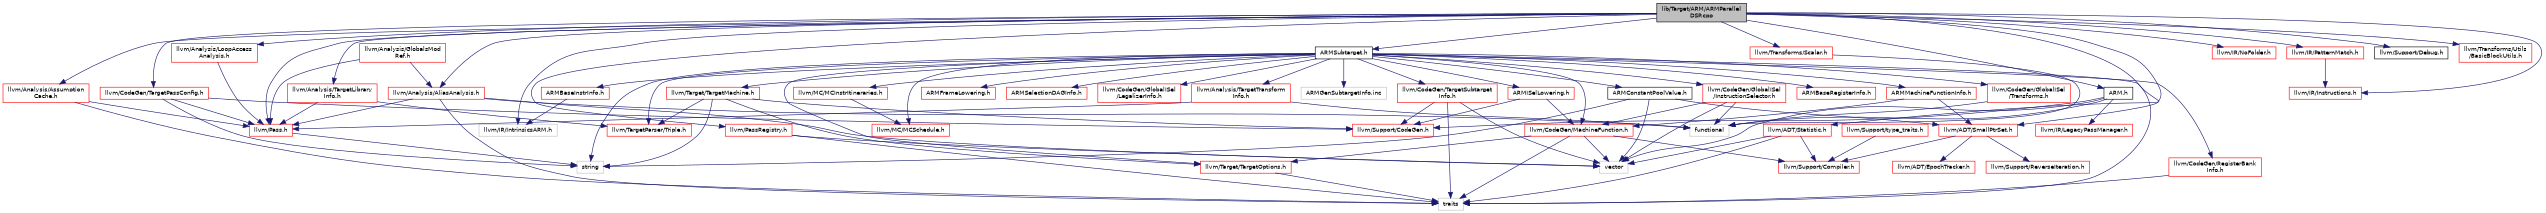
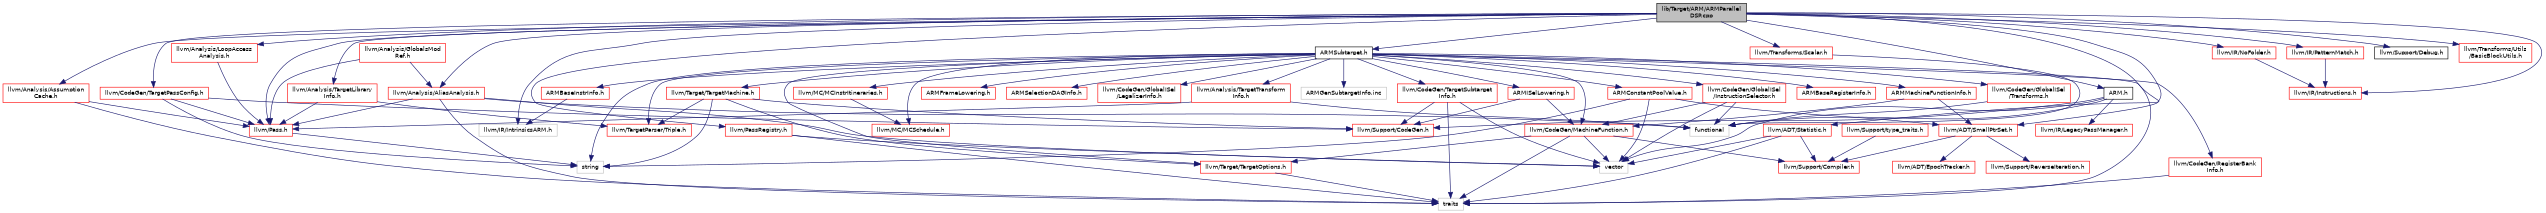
edge "llvm/IR/NoFolder.h" -> "llvm/IR/Instructions.h": added
node "ARMConstantPoolValue.h": color black -> red
